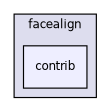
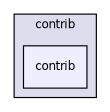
cluster "facealign": label "facealign" -> "contrib"
